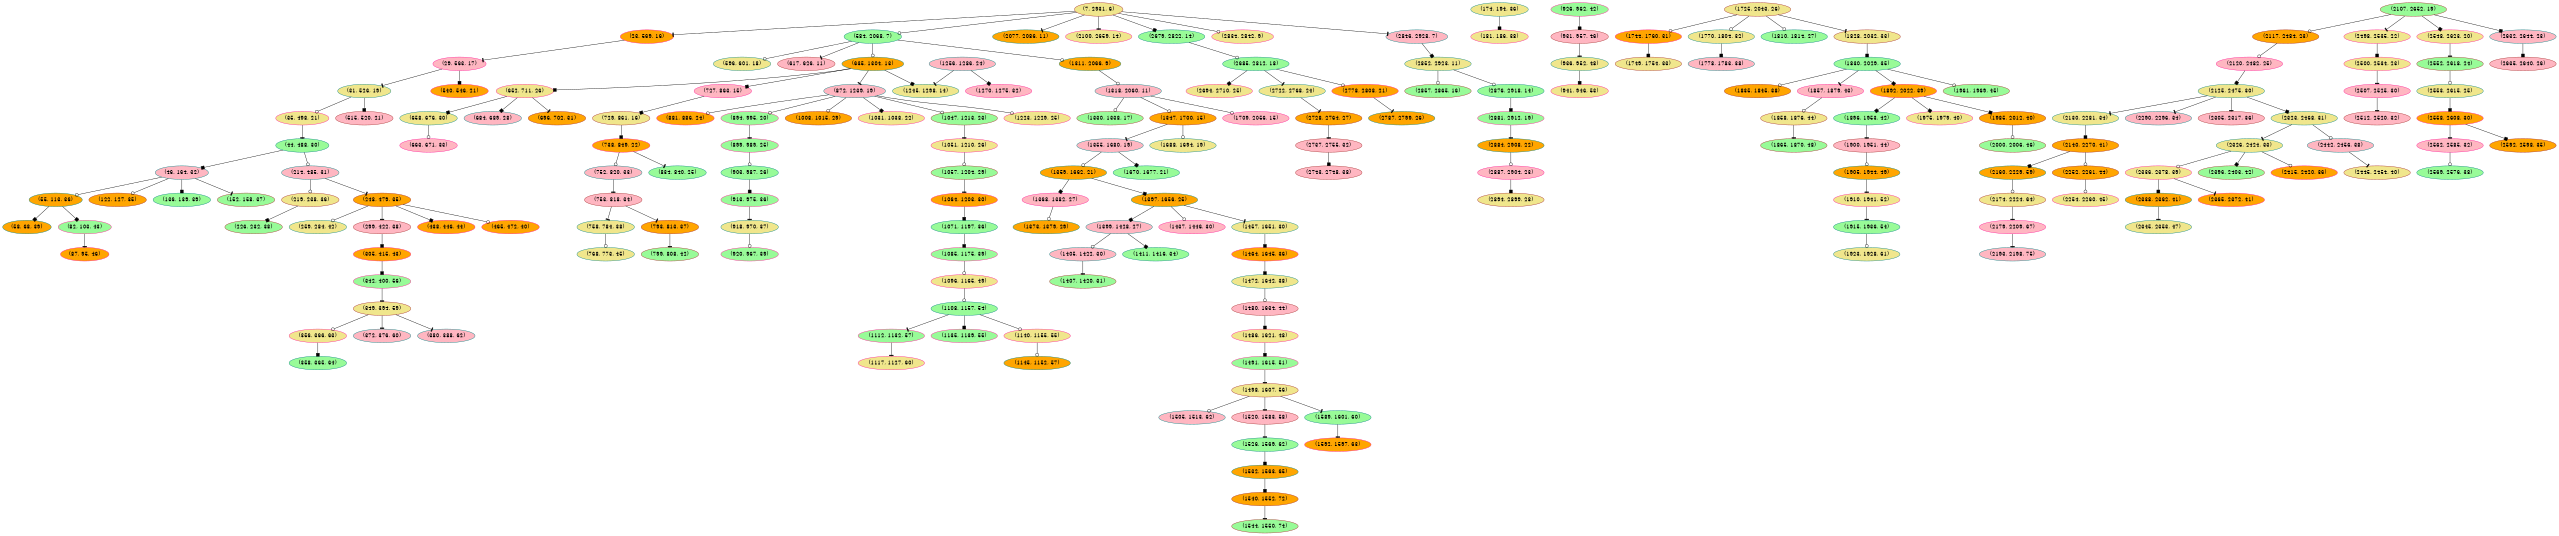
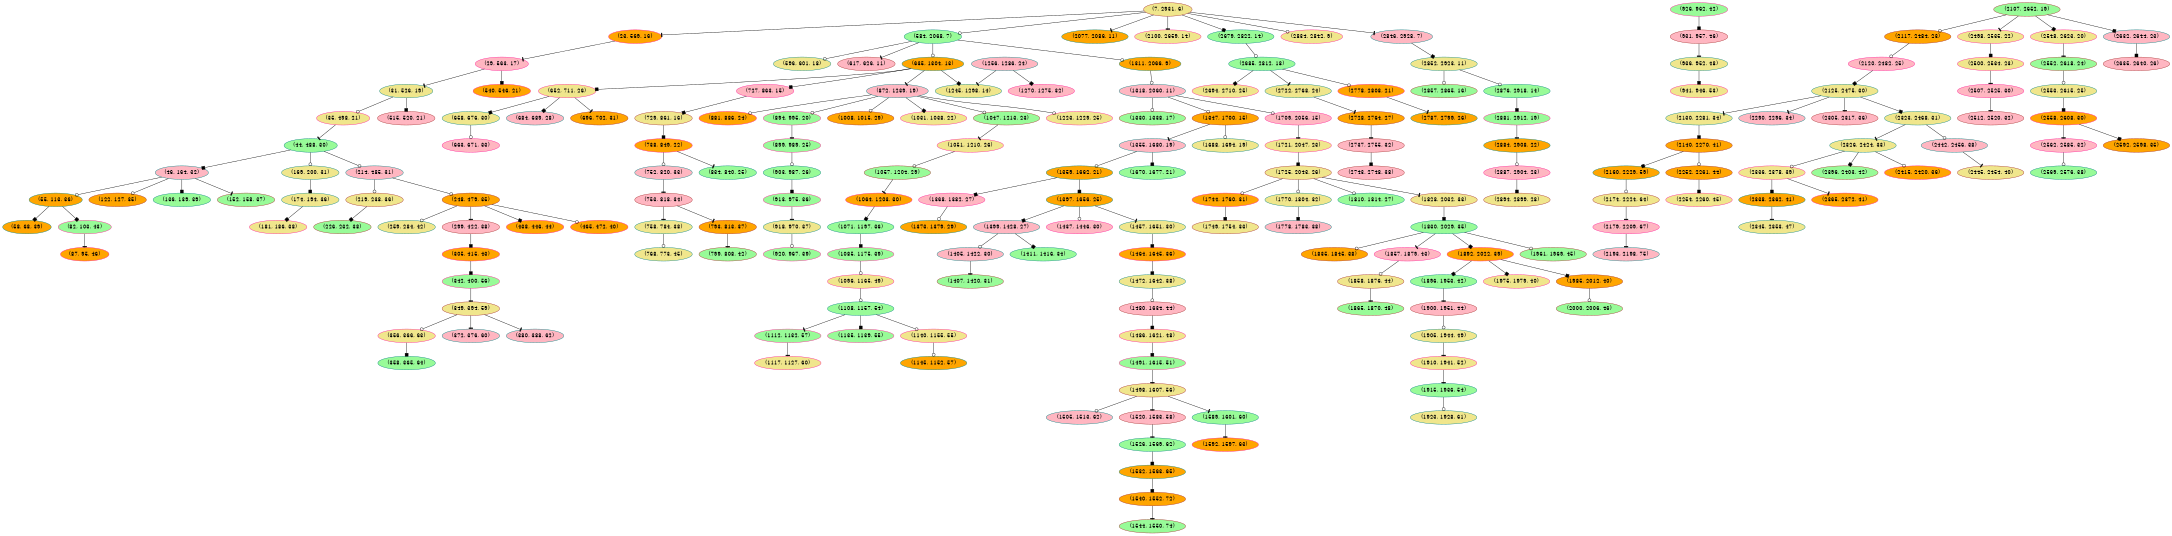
node "(1721, 2047, 23)": added
node "(169, 200, 31)": added
node "(1905, 1944, 49)": fillcolor orange -> khaki
edge "(2252, 2261, 44)" -> "(2254, 2260, 45)": arrowhead odot -> box
edge "(214, 485, 31)" -> "(248, 479, 35)": arrowhead tee -> odot
